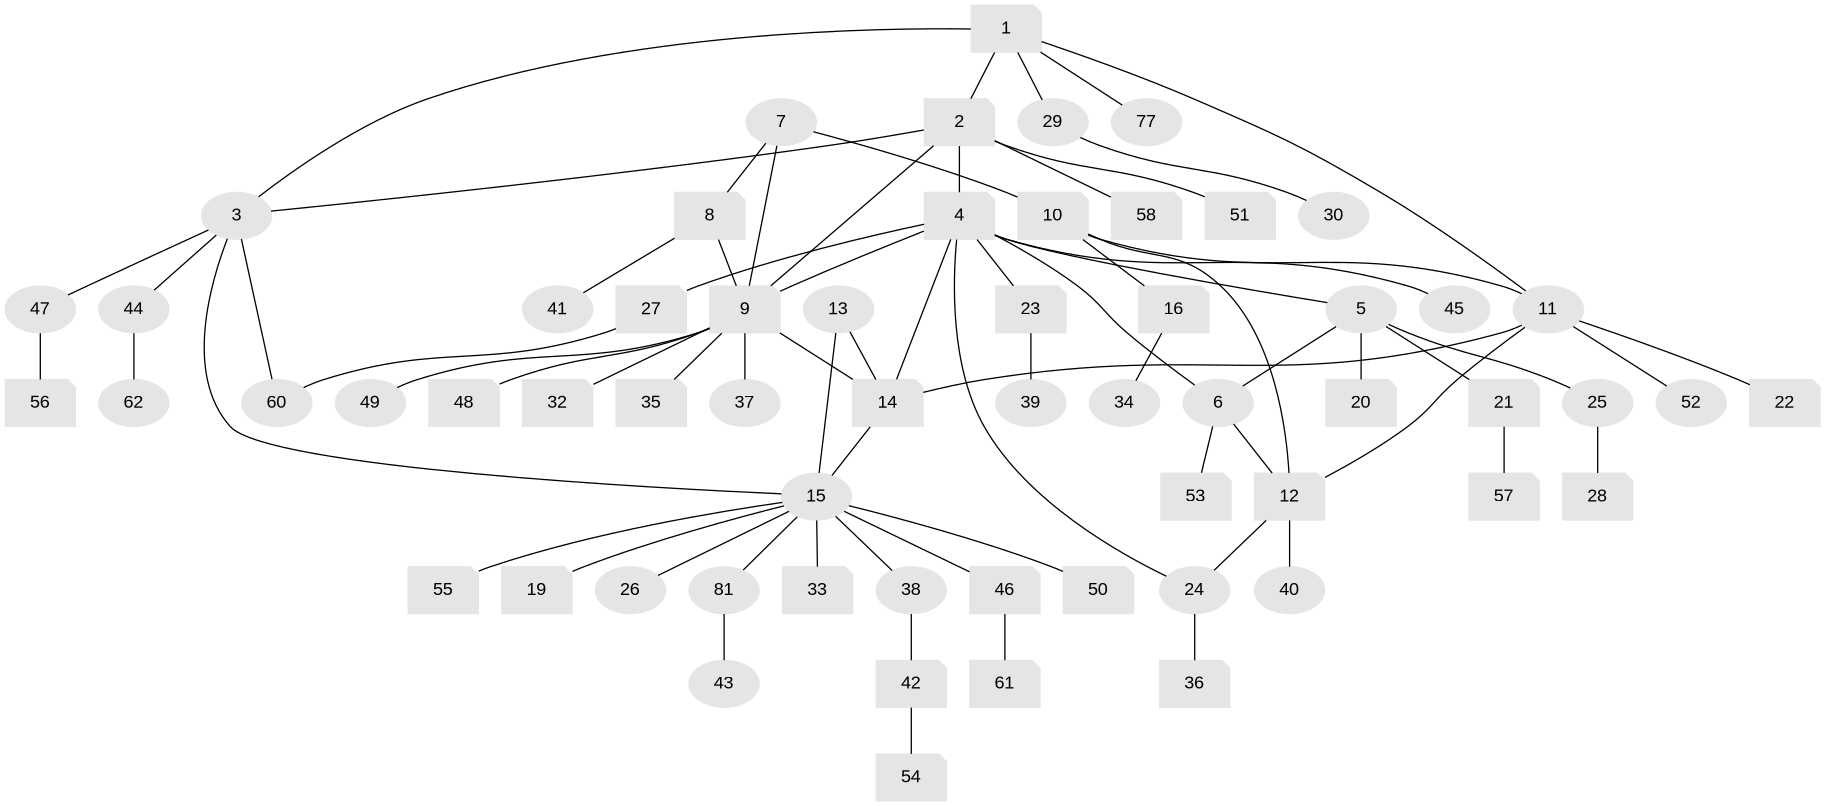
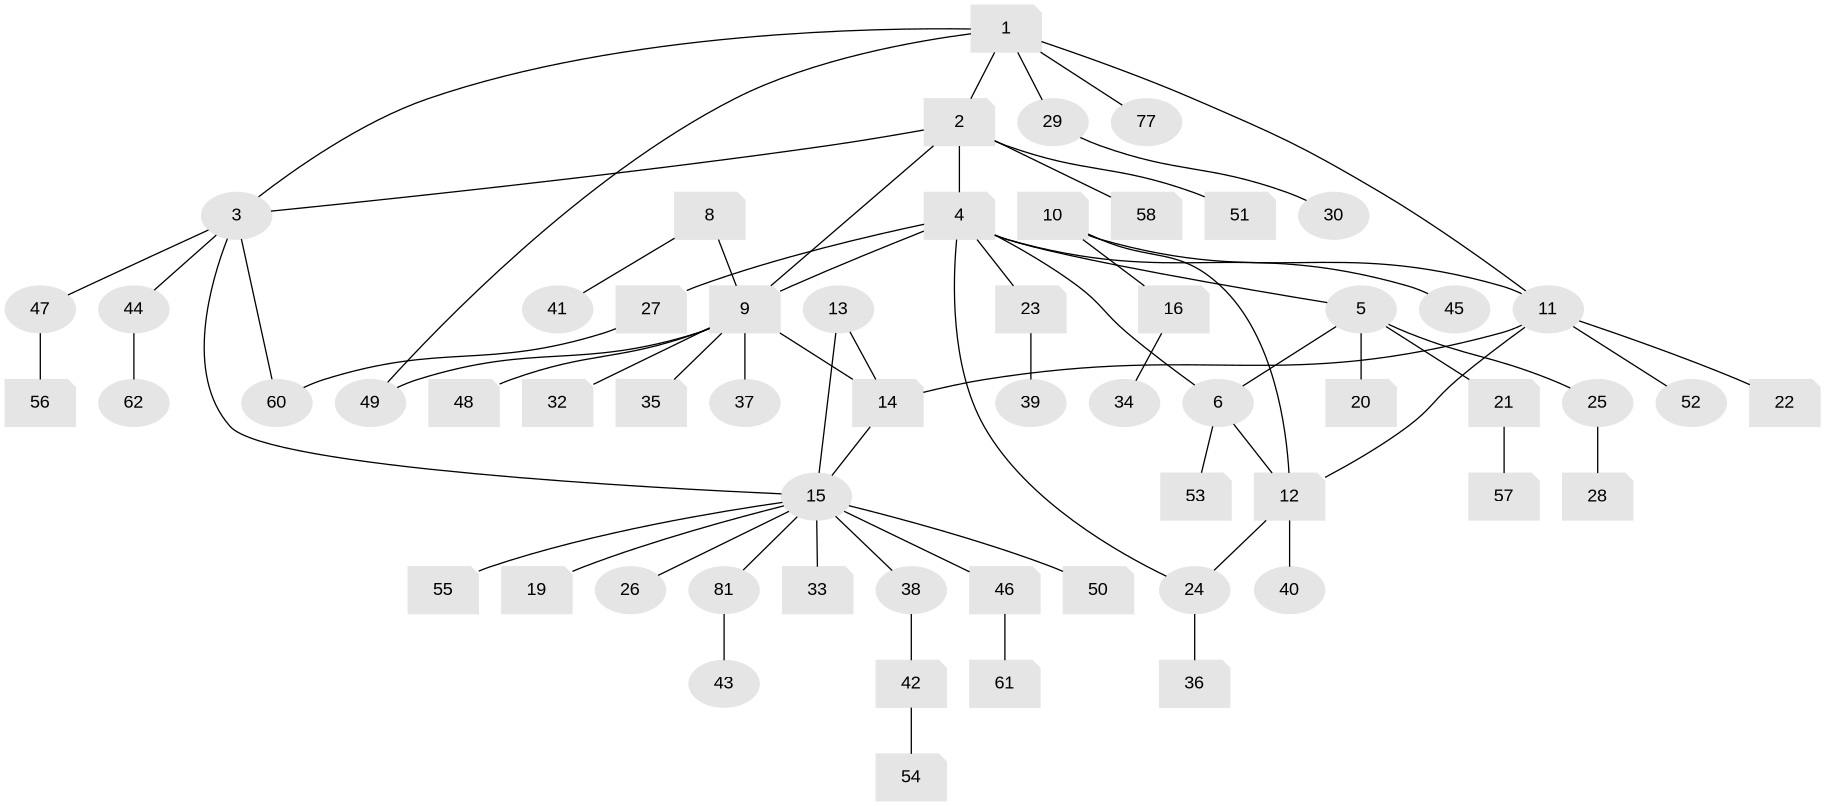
node "7": removed
edge "1" -- "49": added
edge "4" -- "14": removed
